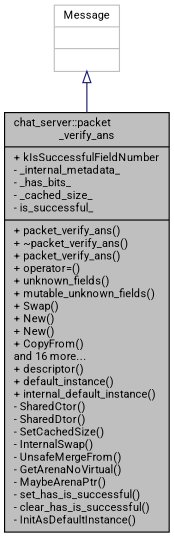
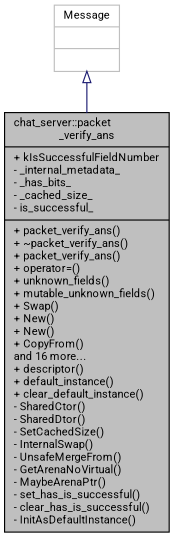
node "chat_server::packet": text "+ internal_default_instance()" -> "+ clear_default_instance()"
